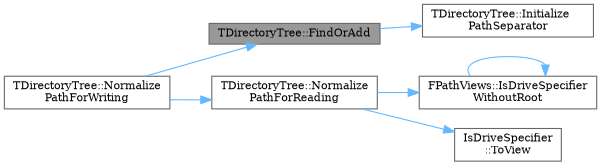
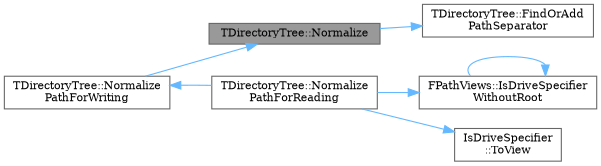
node "TDirectoryTree::Initialize PathSeparator": label "TDirectoryTree::Initialize PathSeparator" -> "TDirectoryTree::FindOrAdd PathSeparator"
node "TDirectoryTree::FindOrAdd": label "TDirectoryTree::FindOrAdd" -> "TDirectoryTree::Normalize"
edge "TDirectoryTree::Normalize PathForWriting" -> "TDirectoryTree::Normalize PathForReading": reversed
